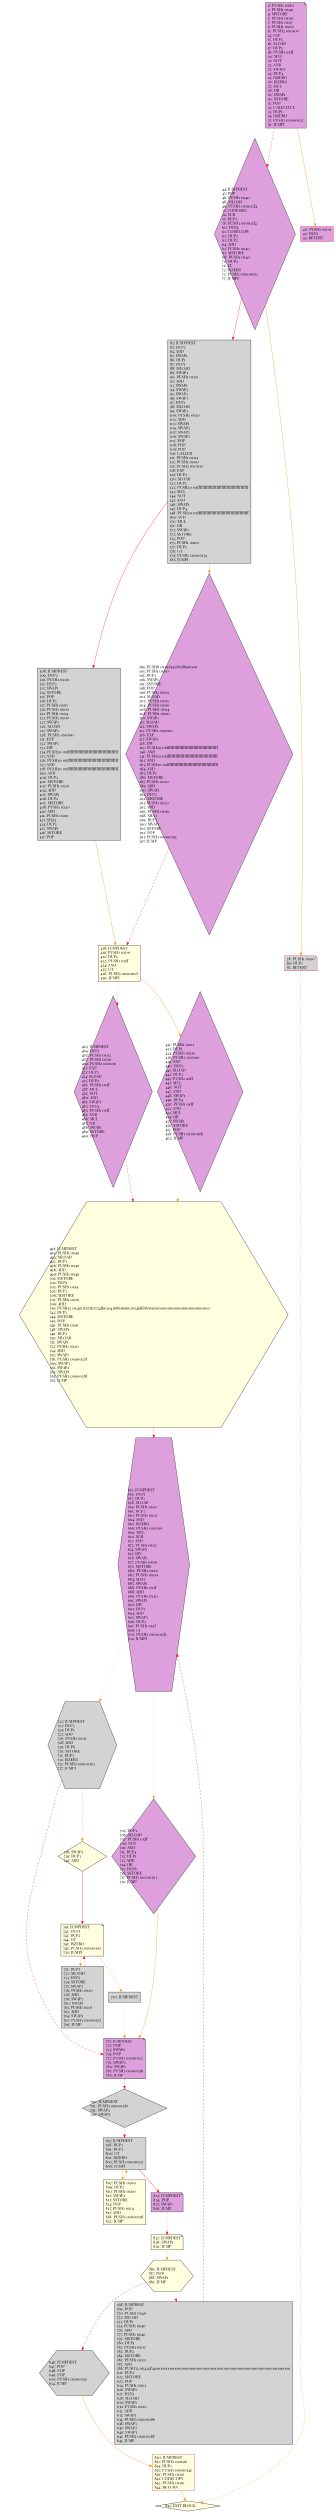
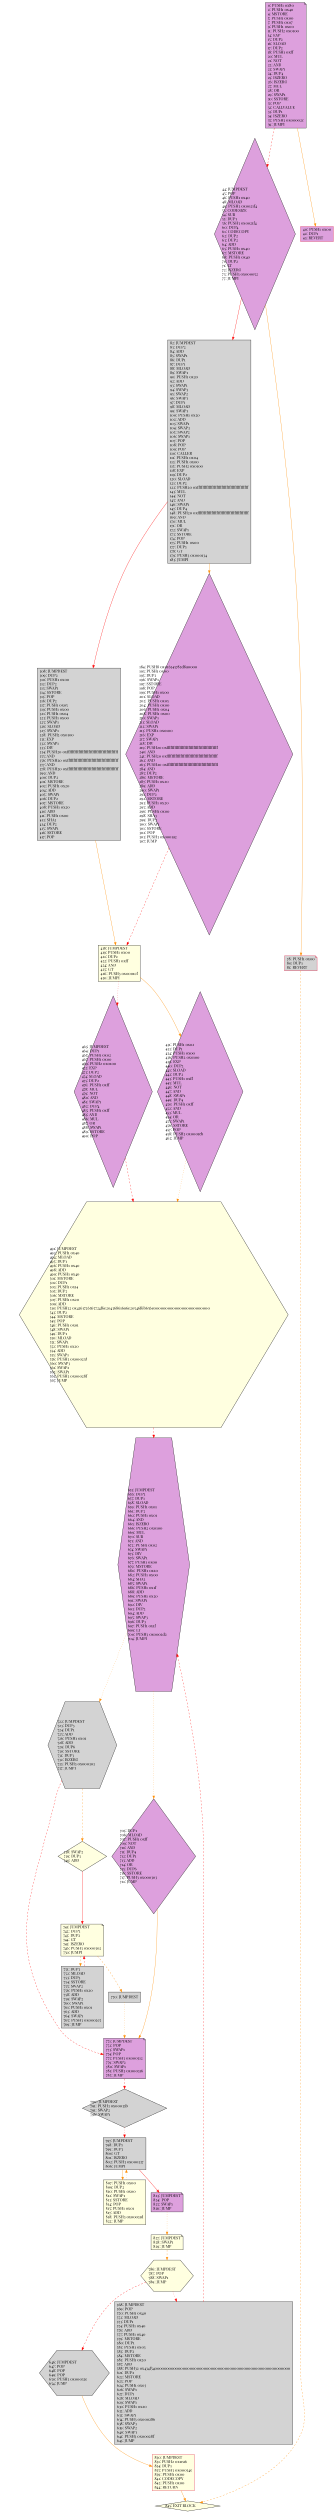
edge "823: JUMPDEST 824: POP 825: SWAP1 826: JUMP" -> "827: JUMPDEST 828: SWAP1 829: JUMP": color red -> darkorange
